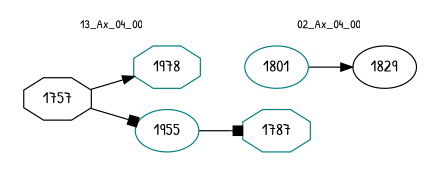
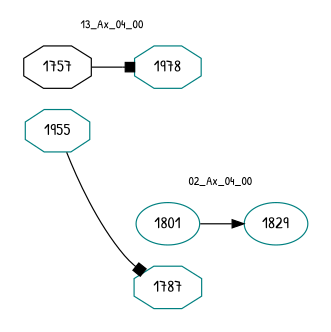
node "1829": color black -> teal
edge "1757" -> "1978": arrowhead normal -> box
edge "1757" -> "1955": removed
node "1955": shape ellipse -> octagon
